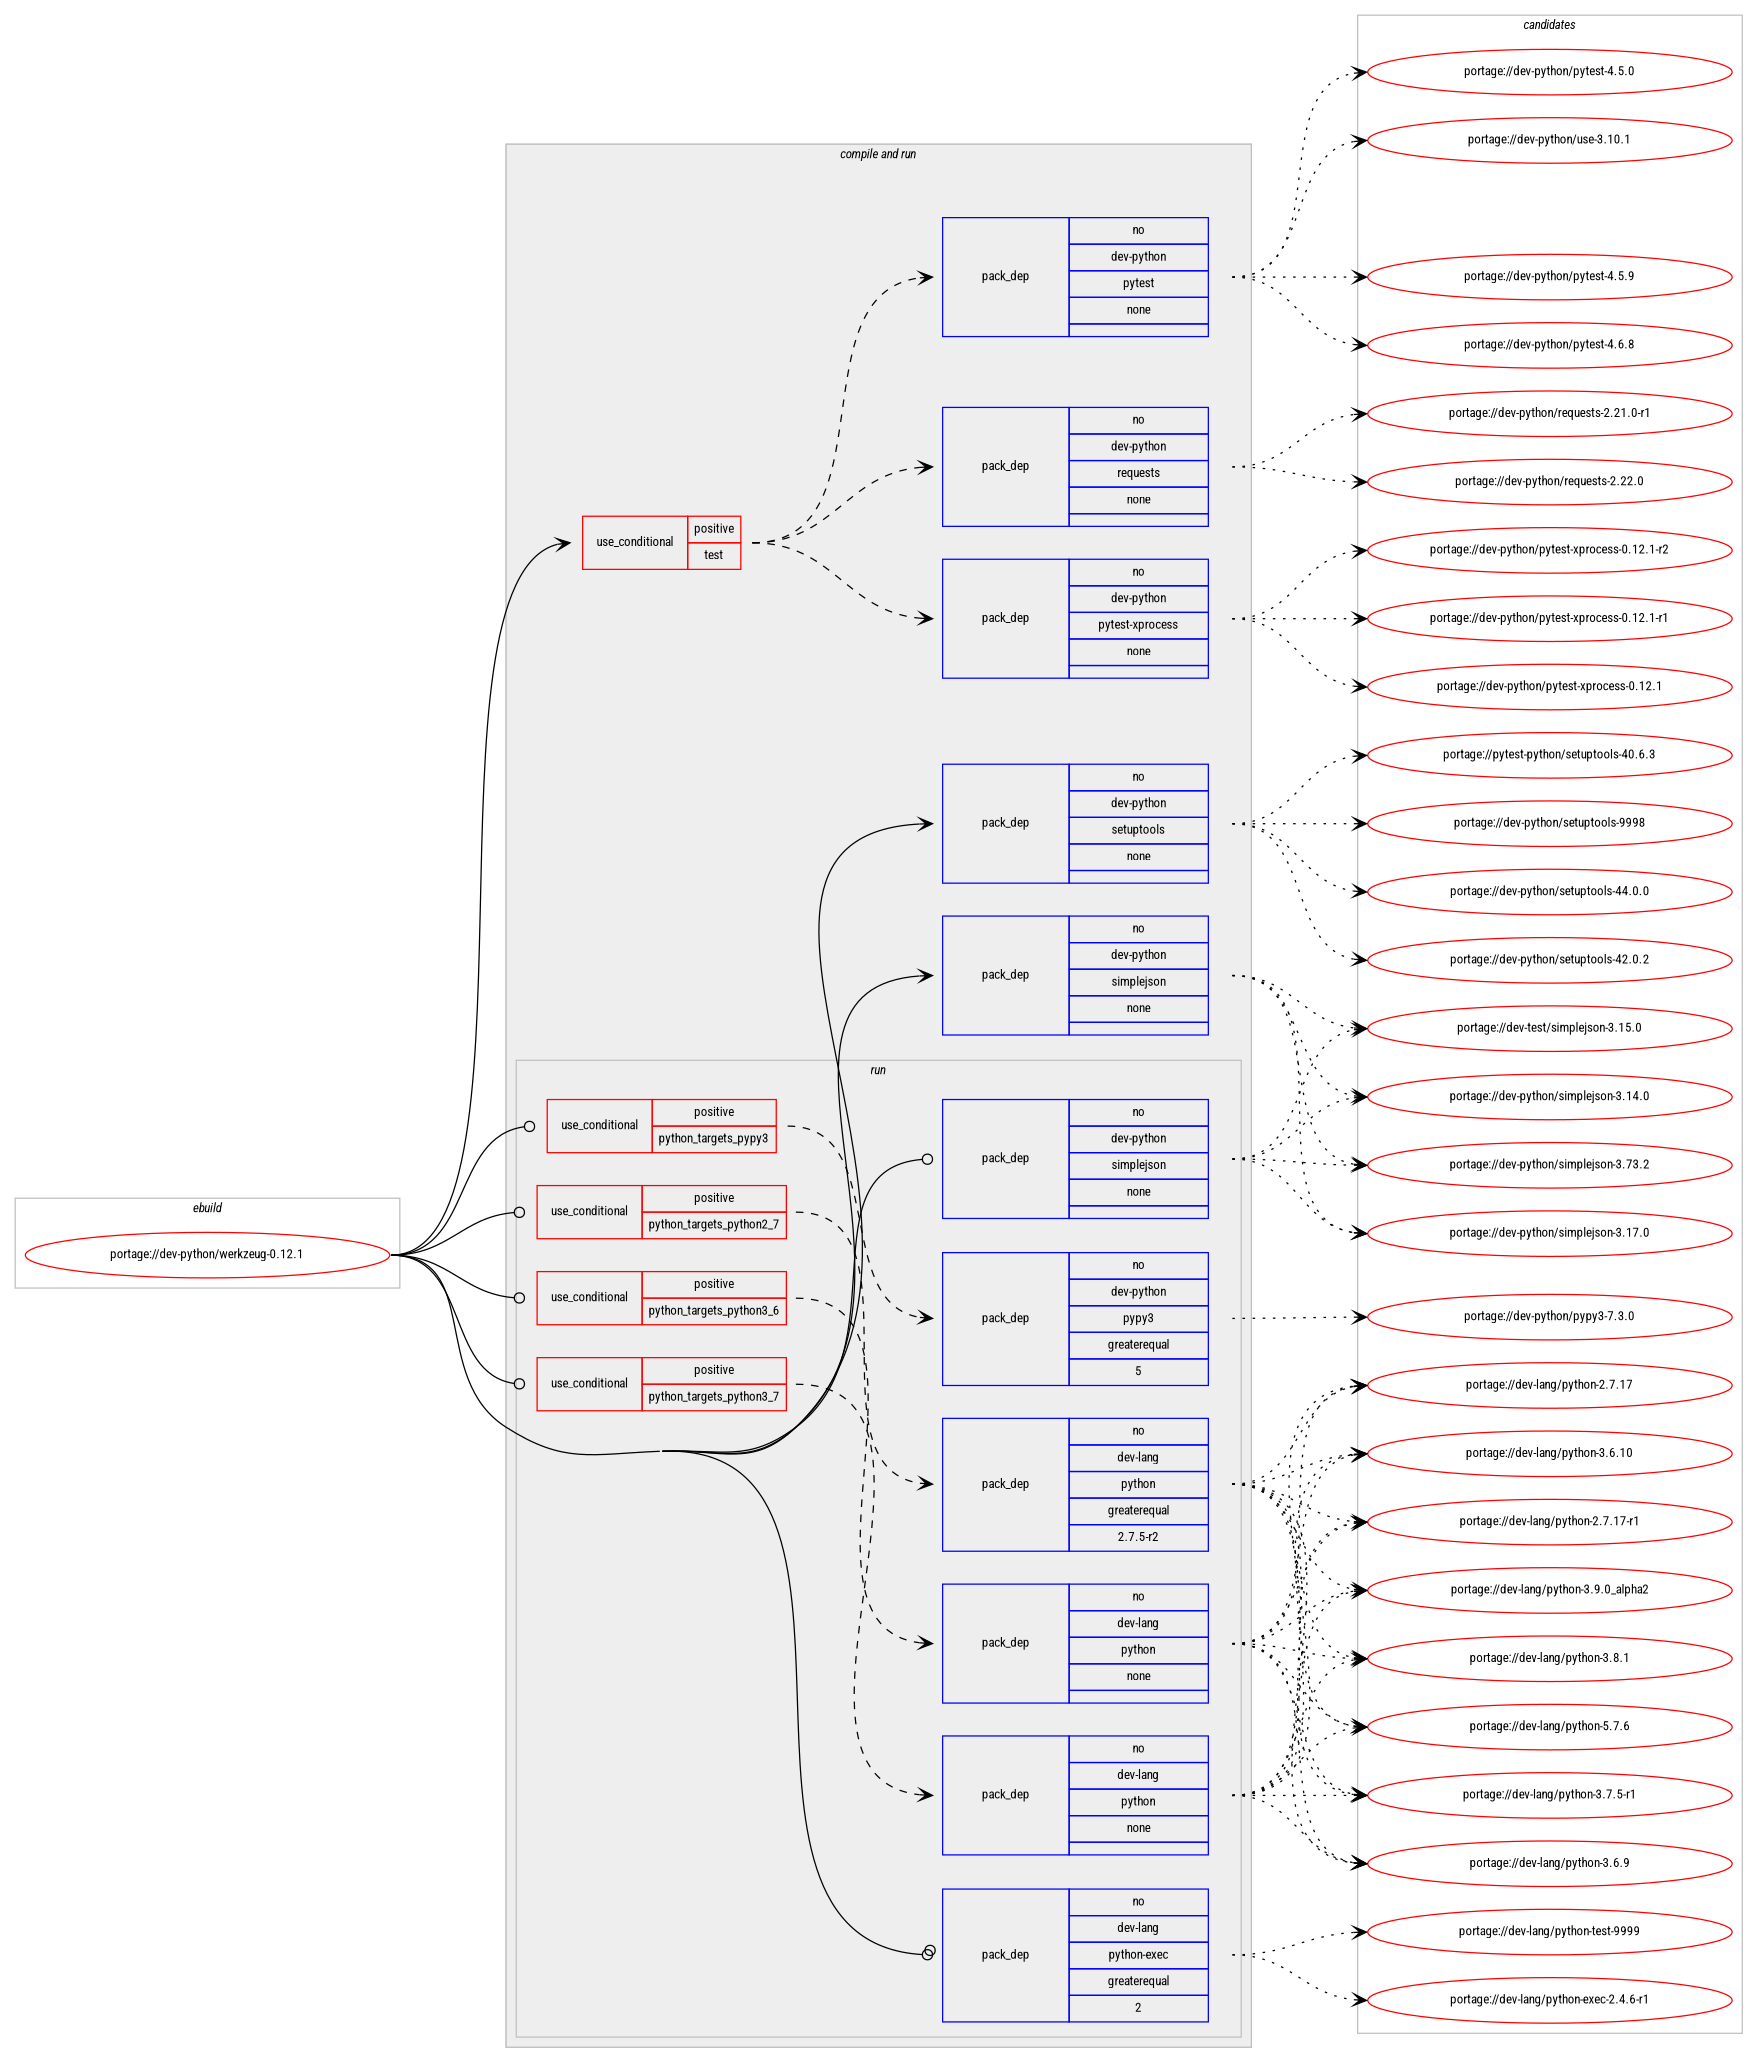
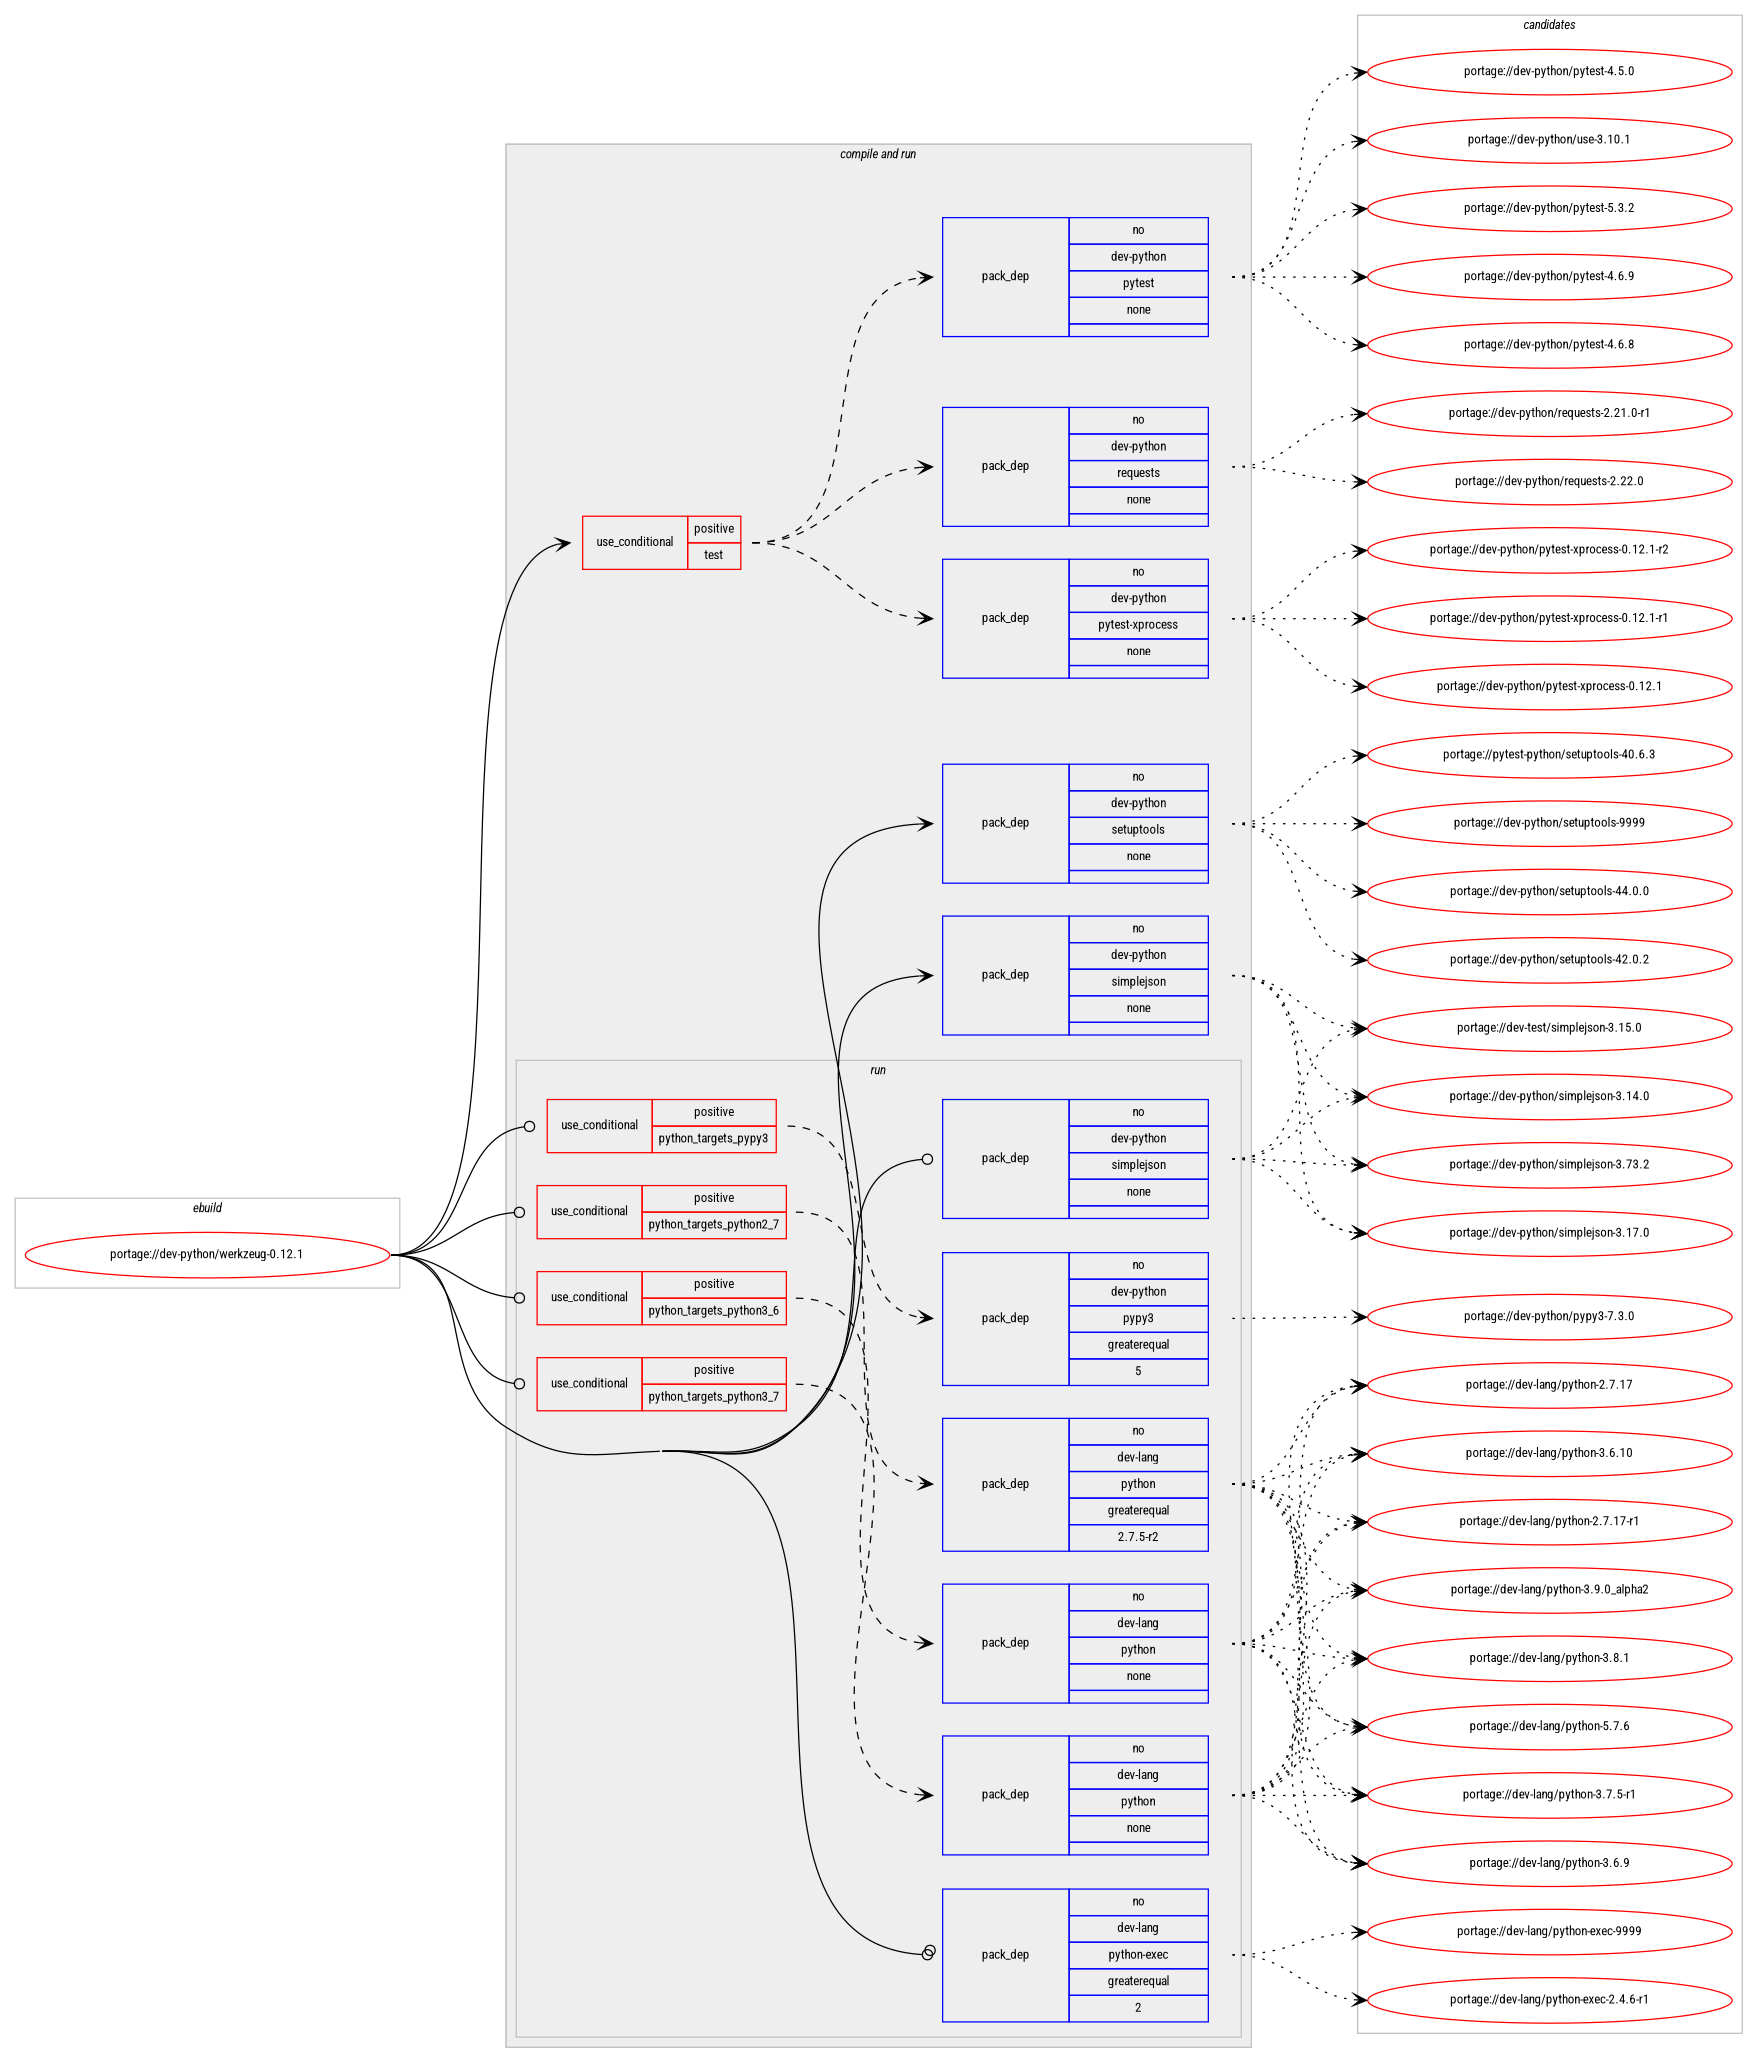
node "portage://dev-python/pytest-5.3.2": added
node "portage://dev-python/pytest-4.5.9": label "portage://dev-python/pytest-4.5.9" -> "portage://dev-python/pytest-4.6.9"
node "portage://dev-python/setuptools-9998": label "portage://dev-python/setuptools-9998" -> "portage://dev-python/setuptools-9999"
node "portage://dev-lang/python-test-9999": label "portage://dev-lang/python-test-9999" -> "portage://dev-lang/python-exec-9999"
